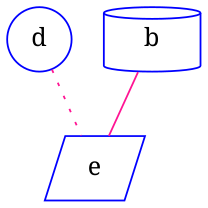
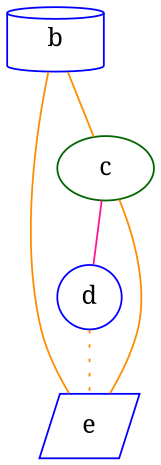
edge "d" -- "e": color deeppink -> darkorange
edge "b" -- "e": color deeppink -> darkorange
node "c": added
